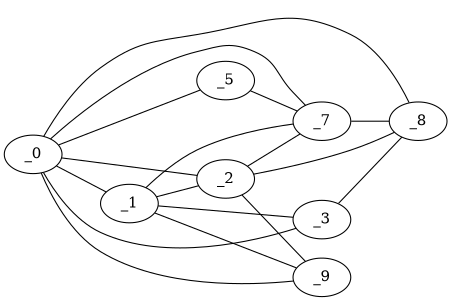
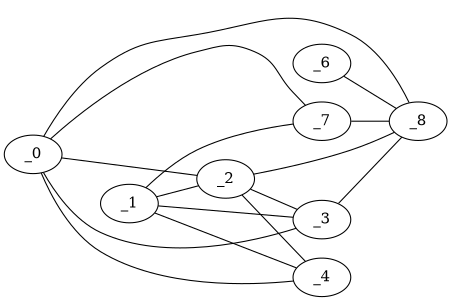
node "_6": added
node "_5": removed
edge "_7" -- "_2": now "_3" -- "_2"
edge "_0" -- "_1": removed
node "_9": label "_9" -> "_4"
